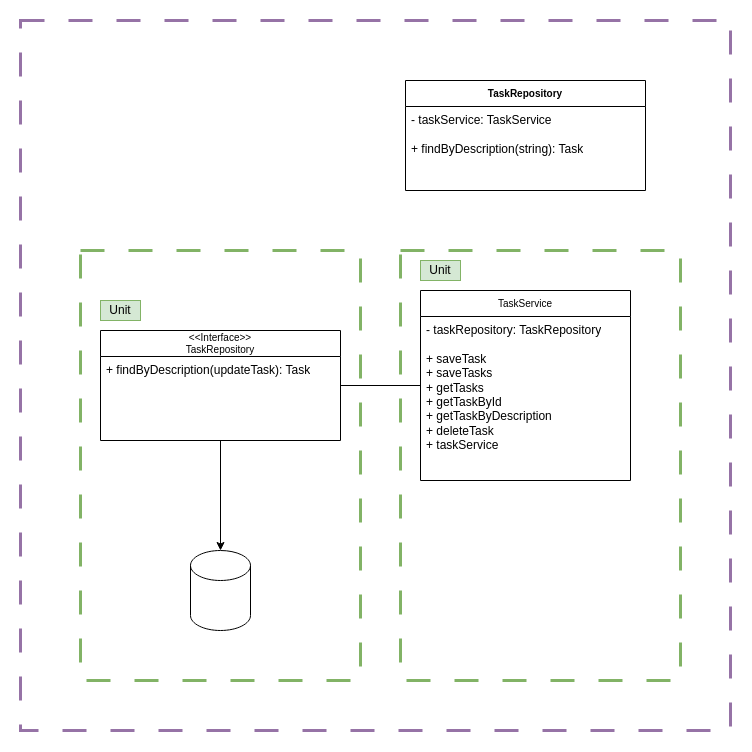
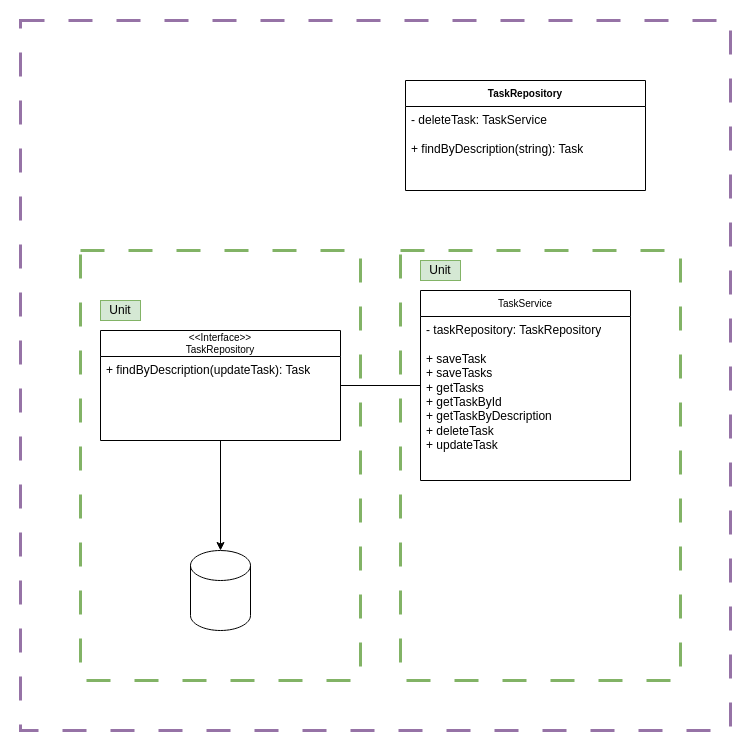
node "- taskService: TaskService + findByDescription(string): Task": label "- taskService: TaskService + findByDescription(string): Task" -> "- deleteTask: TaskService + findByDescription(string): Task"
node "- taskRepository: TaskRepository + saveTask + saveTasks + getTasks + getTaskById + getTaskByDescription + deleteTask + taskService": label "- taskRepository: TaskRepository + saveTask + saveTasks + getTasks + getTaskById + getTaskByDescription + deleteTask + taskService" -> "- taskRepository: TaskRepository + saveTask + saveTasks + getTasks + getTaskById + getTaskByDescription + deleteTask + updateTask"
